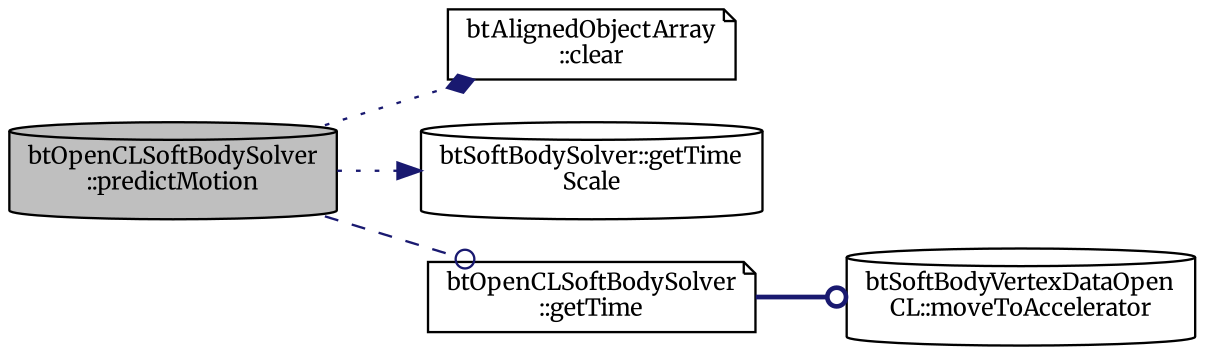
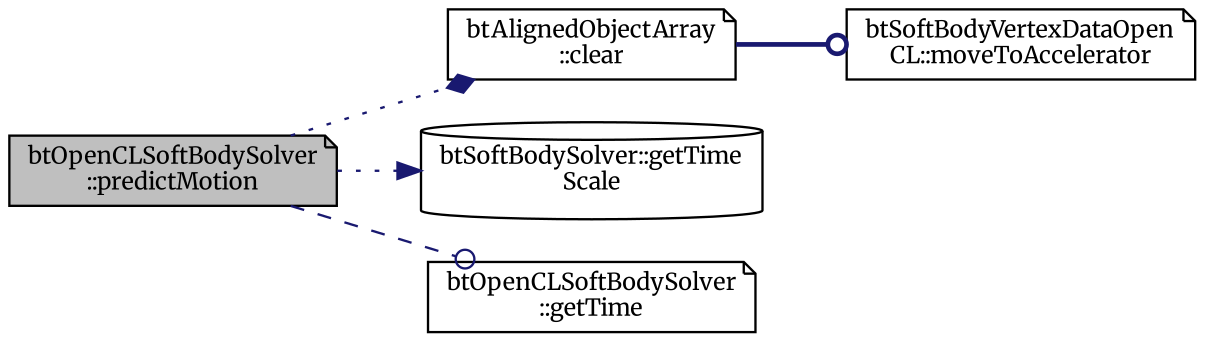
node "btOpenCLSoftBodySolver ::predictMotion": shape cylinder -> note
edge "btOpenCLSoftBodySolver ::getTime" -> "btSoftBodyVertexDataOpen CL::moveToAccelerator": now "btAlignedObjectArray ::clear" -> "btSoftBodyVertexDataOpen CL::moveToAccelerator"
node "btSoftBodyVertexDataOpen CL::moveToAccelerator": shape cylinder -> note
